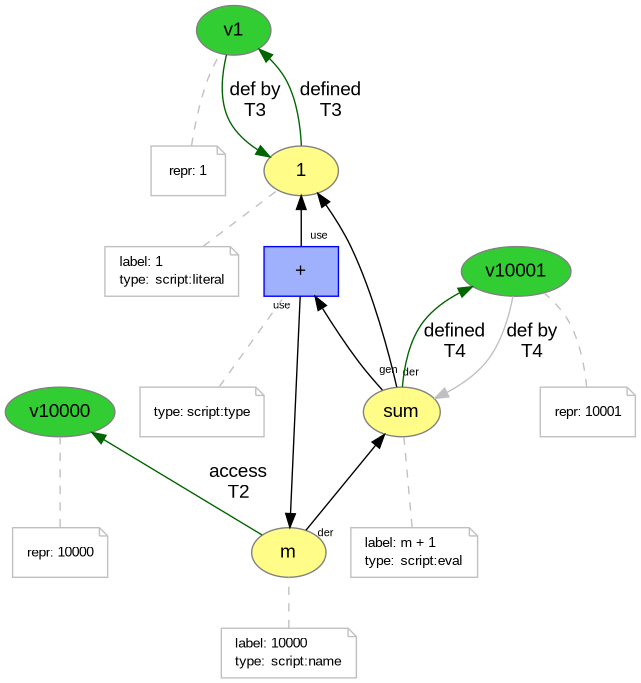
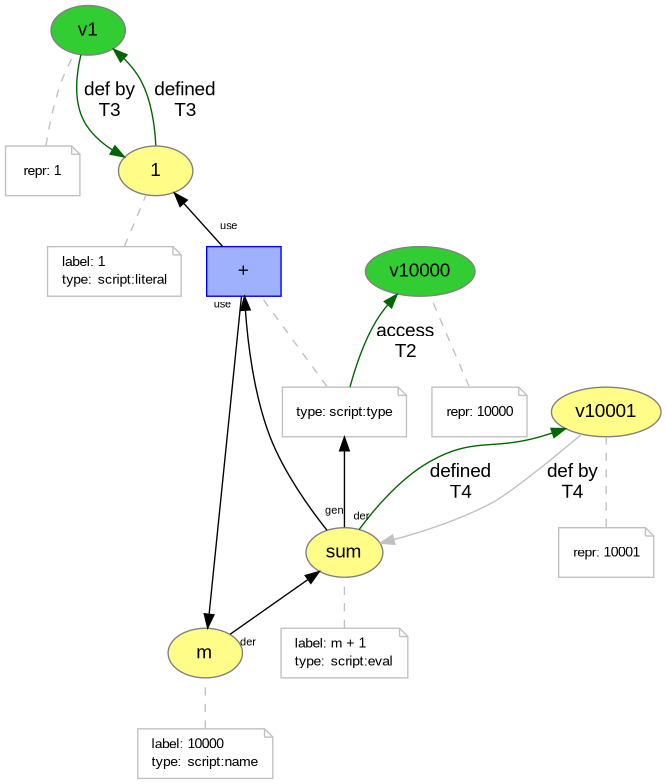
node "v10001": fillcolor #32cd32 -> #fffc87
edge "sum" -> "1": now "sum" -> "type:"
edge "m" -> "v10000": now "type:" -> "v10000"
